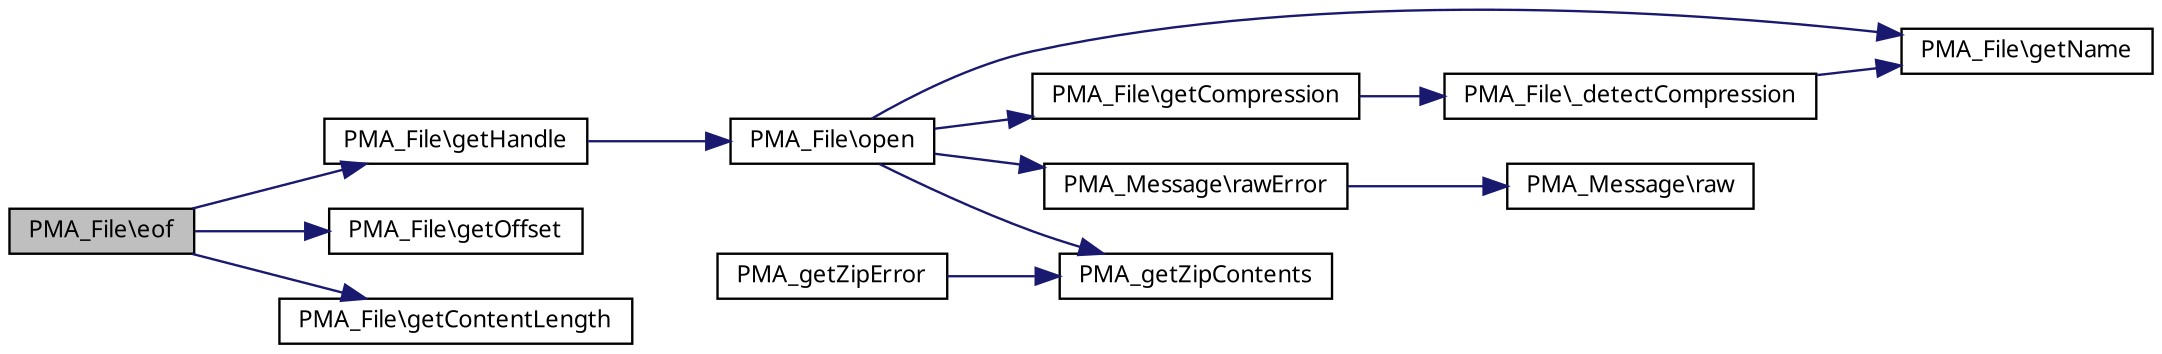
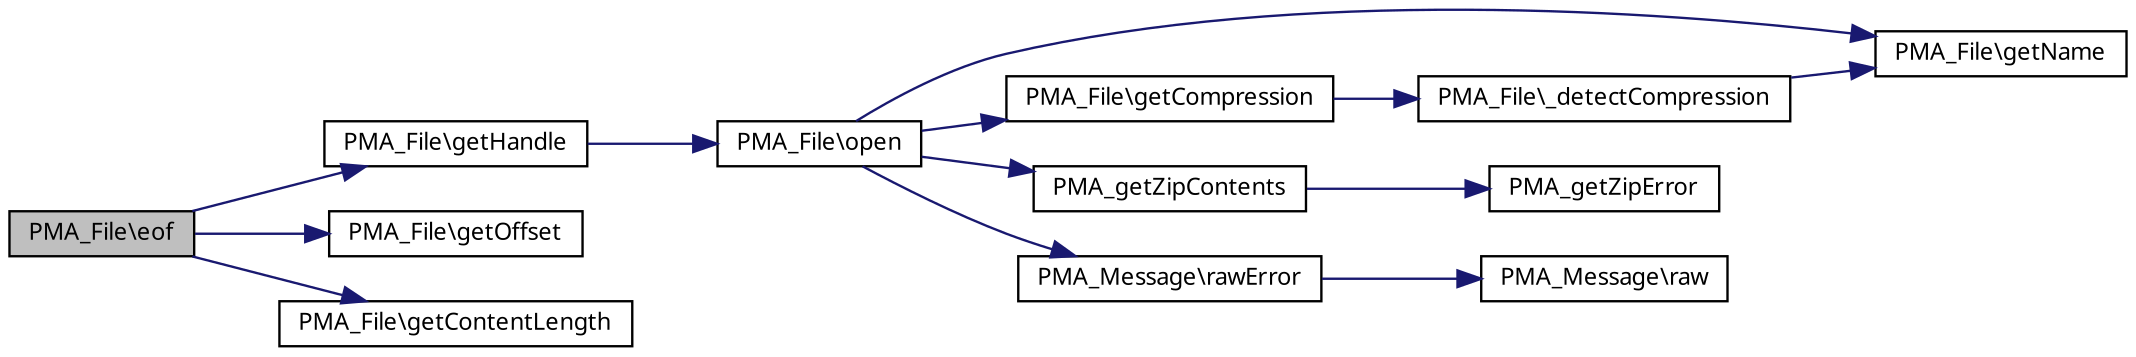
edge "PMA_getZipError" -> "PMA_getZipContents": reversed
